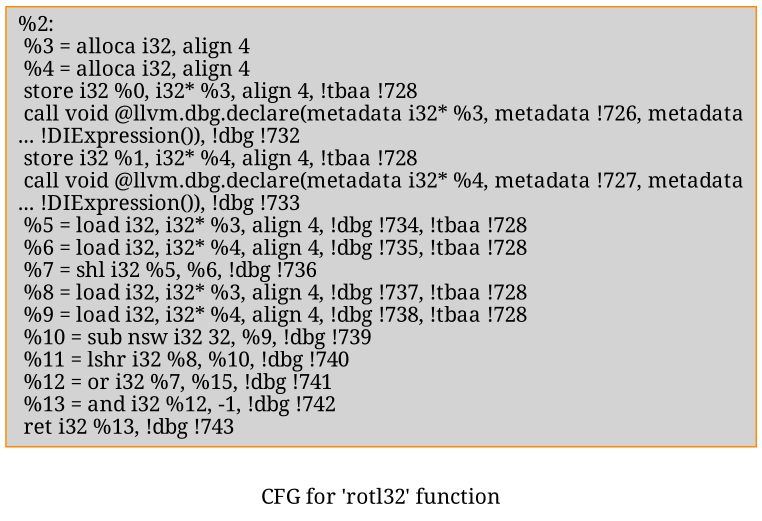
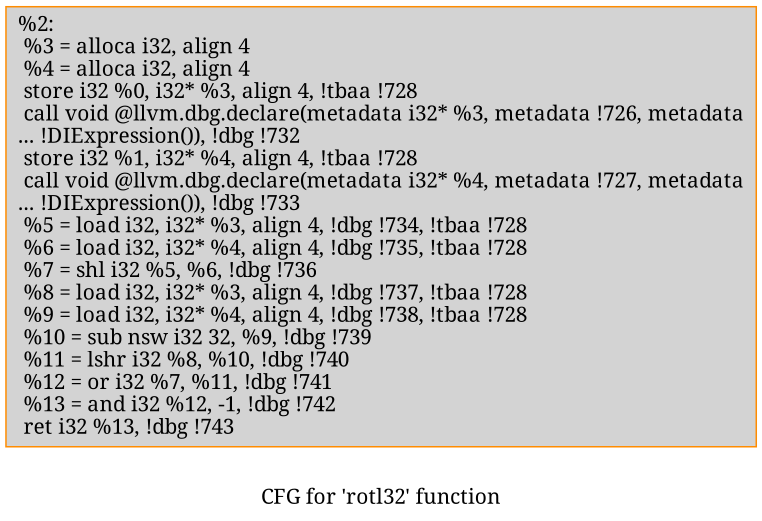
node "%2:": text "%12 = or i32 %7, %15, !dbg !741" -> "%12 = or i32 %7, %11, !dbg !741"
